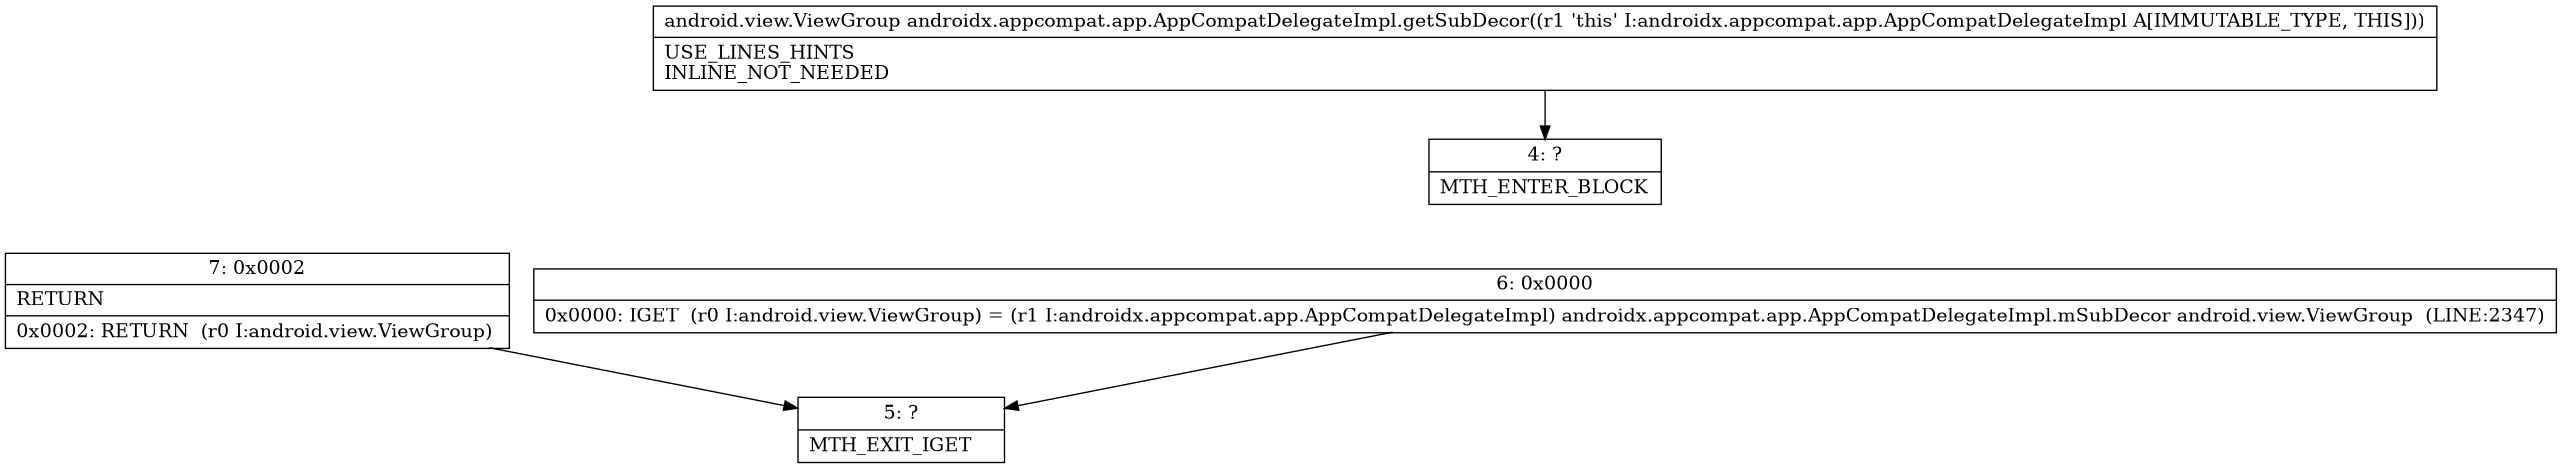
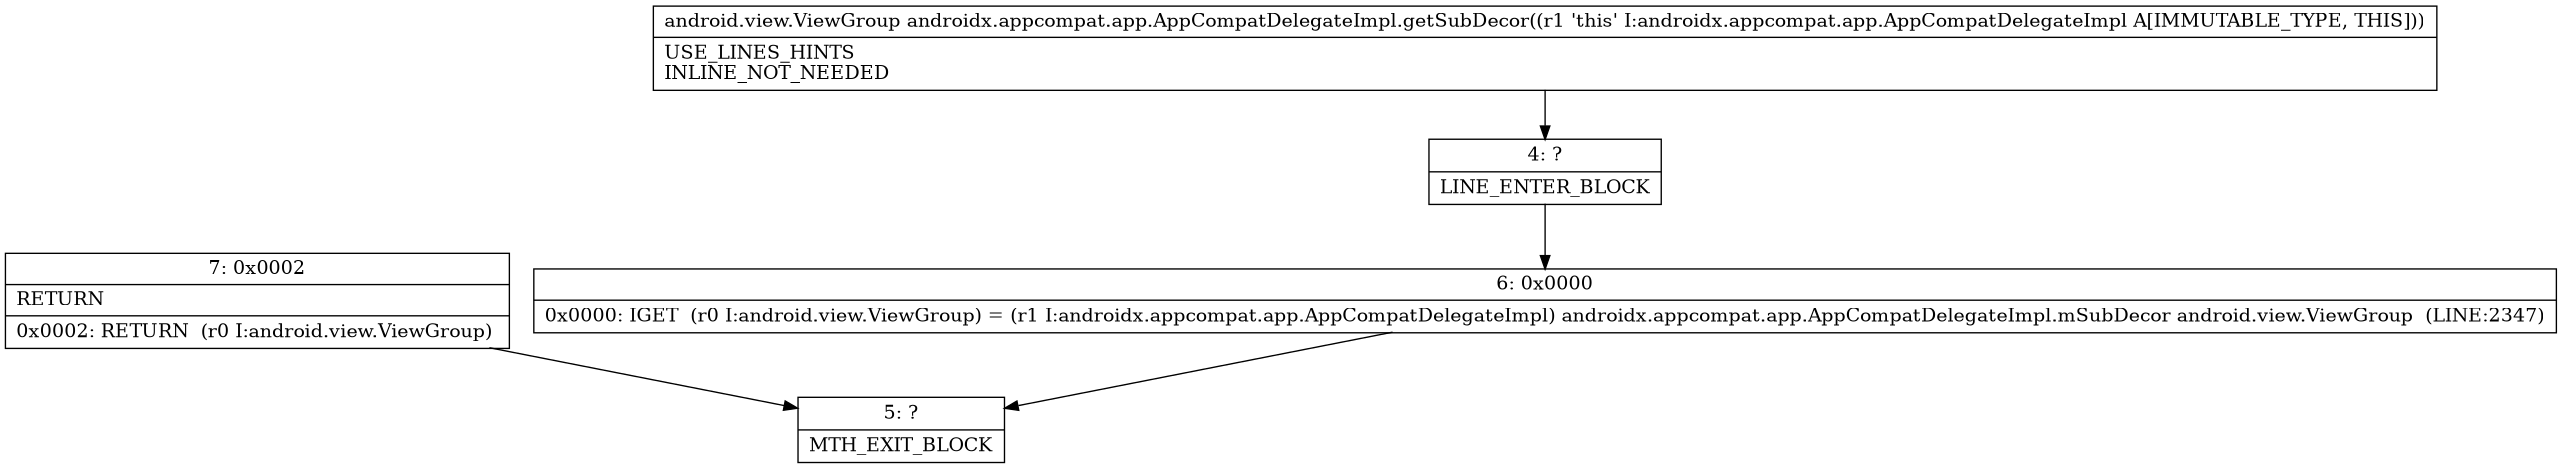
node "4: ?": text "MTH_ENTER_BLOCK" -> "LINE_ENTER_BLOCK"
edge "4: ?" -> "6: 0x0000": added
node "5: ?": text "MTH_EXIT_IGET" -> "MTH_EXIT_BLOCK"
